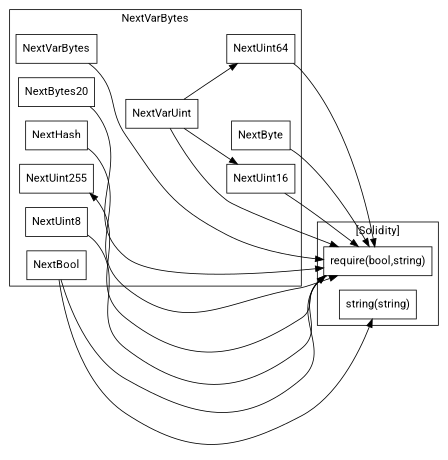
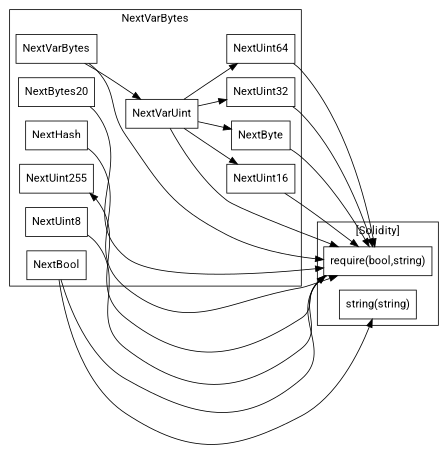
edge "NextVarBytes" -> "NextVarUint": added
node "NextUint32": added
edge "NextVarUint" -> "NextByte": added
